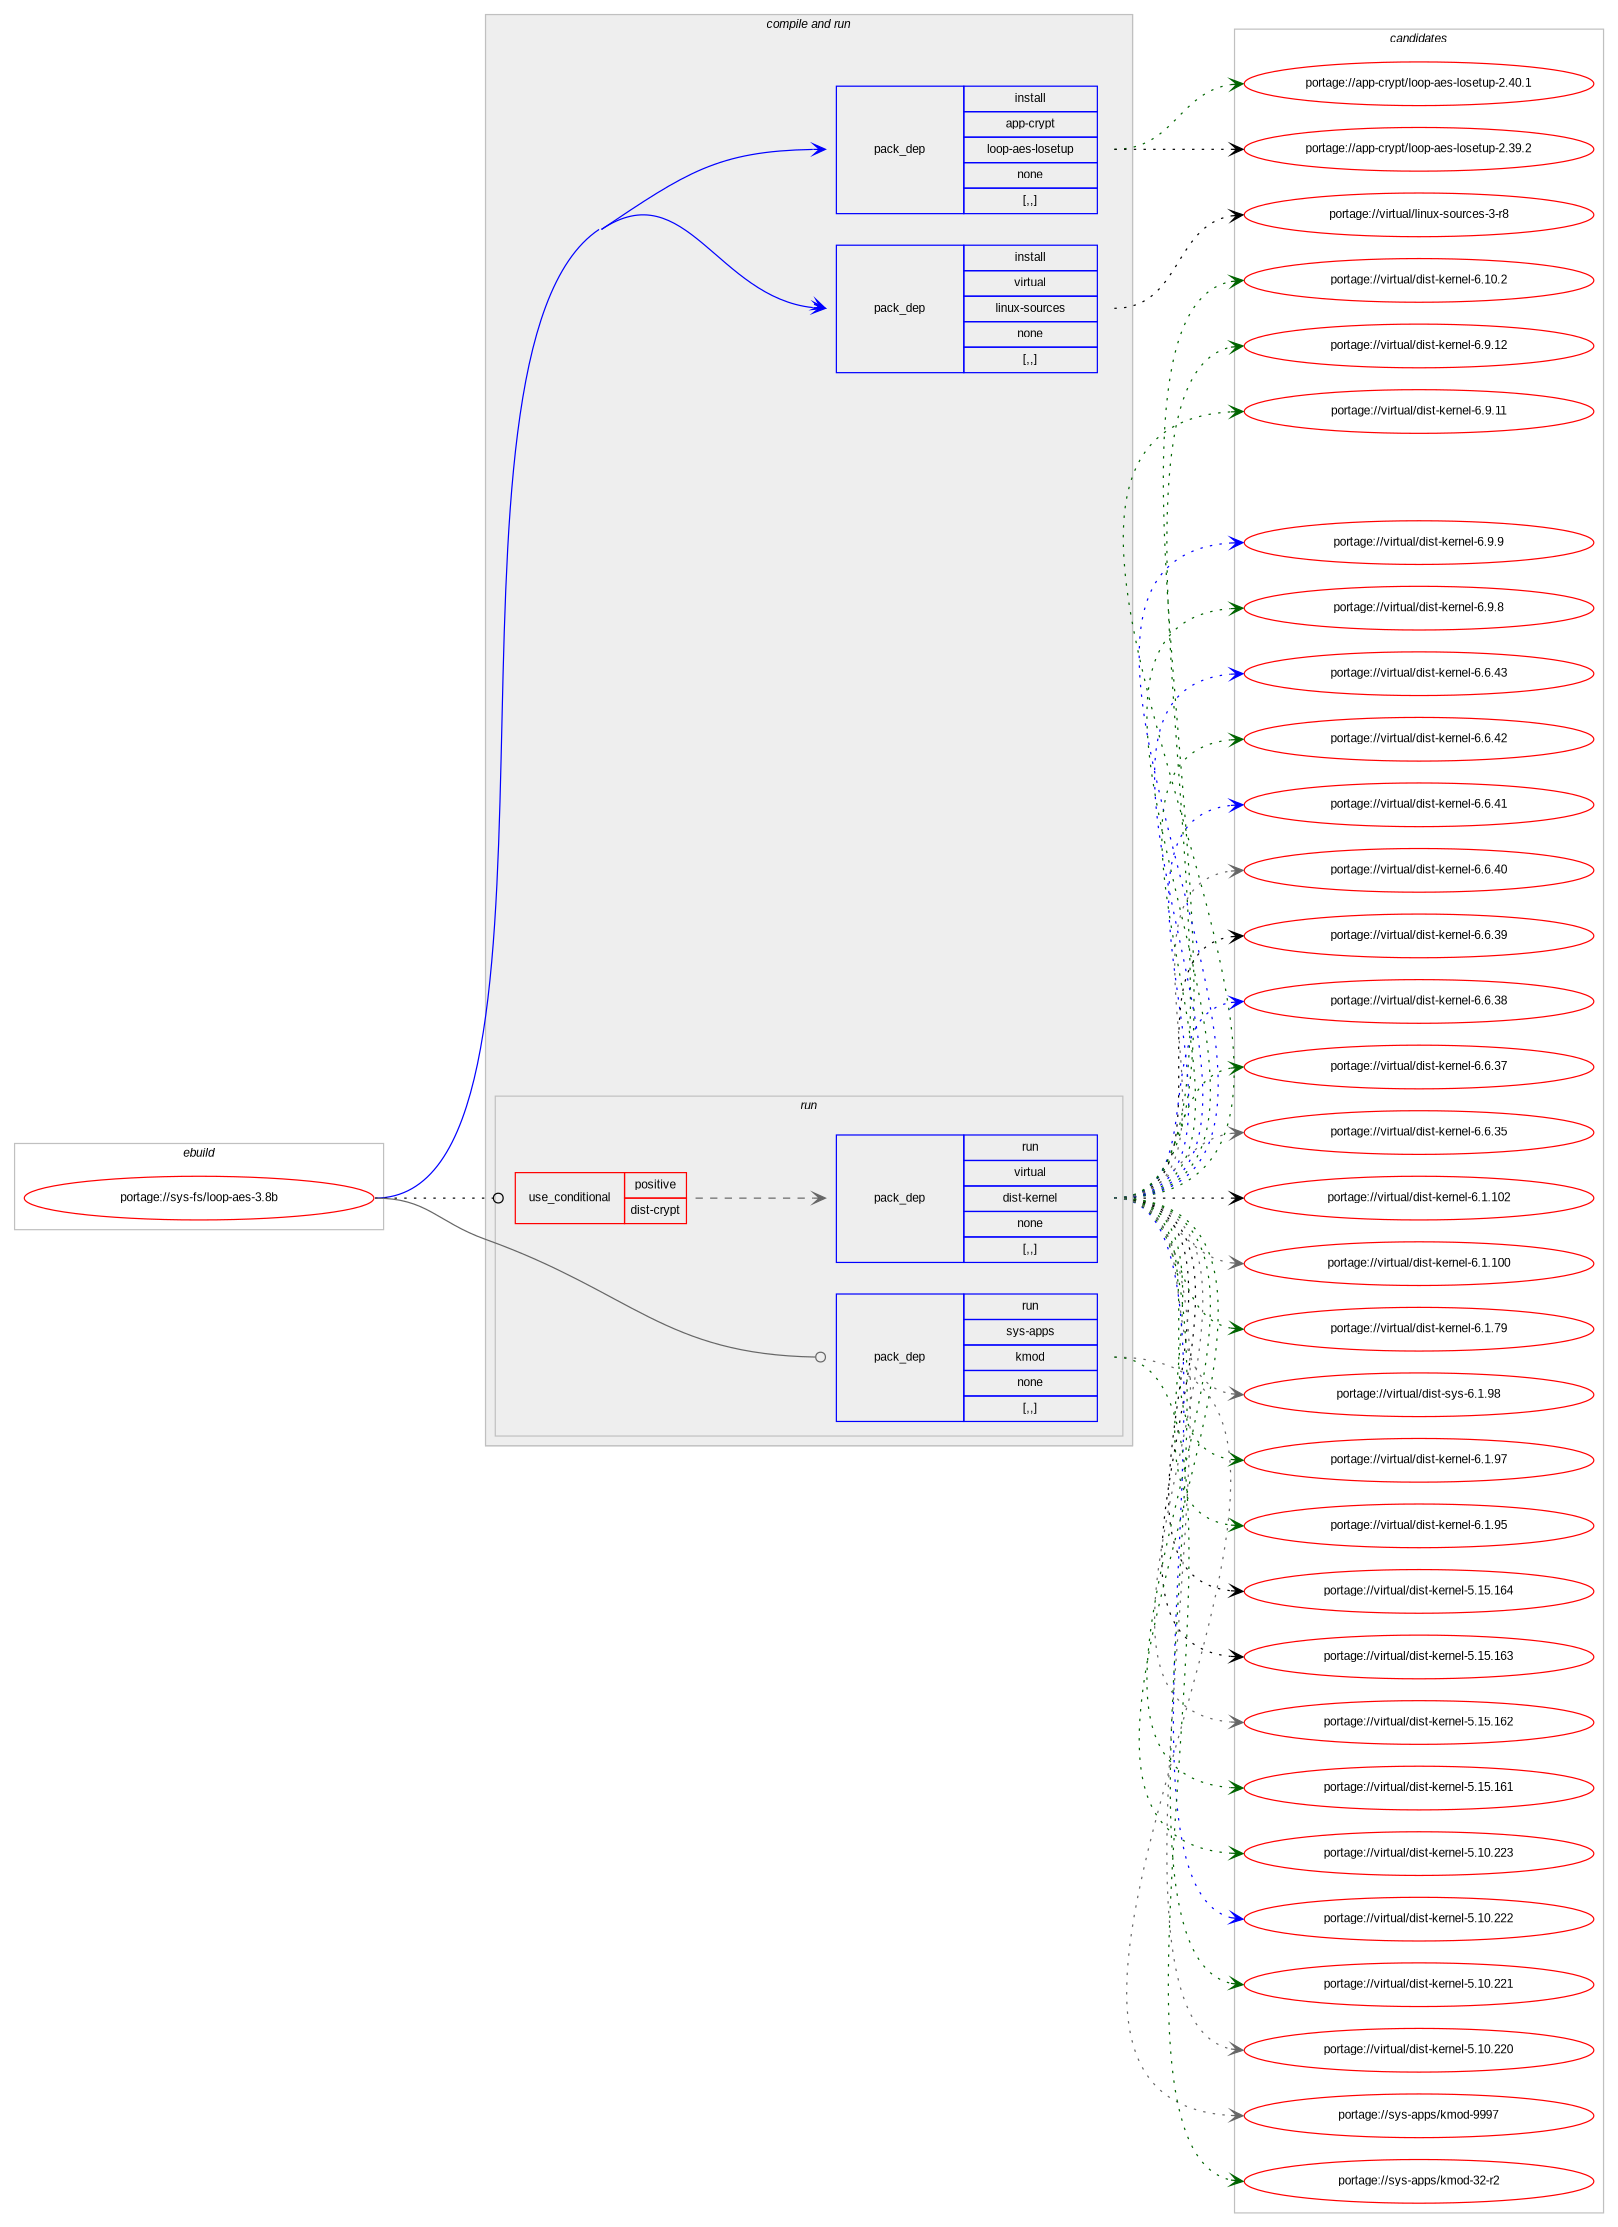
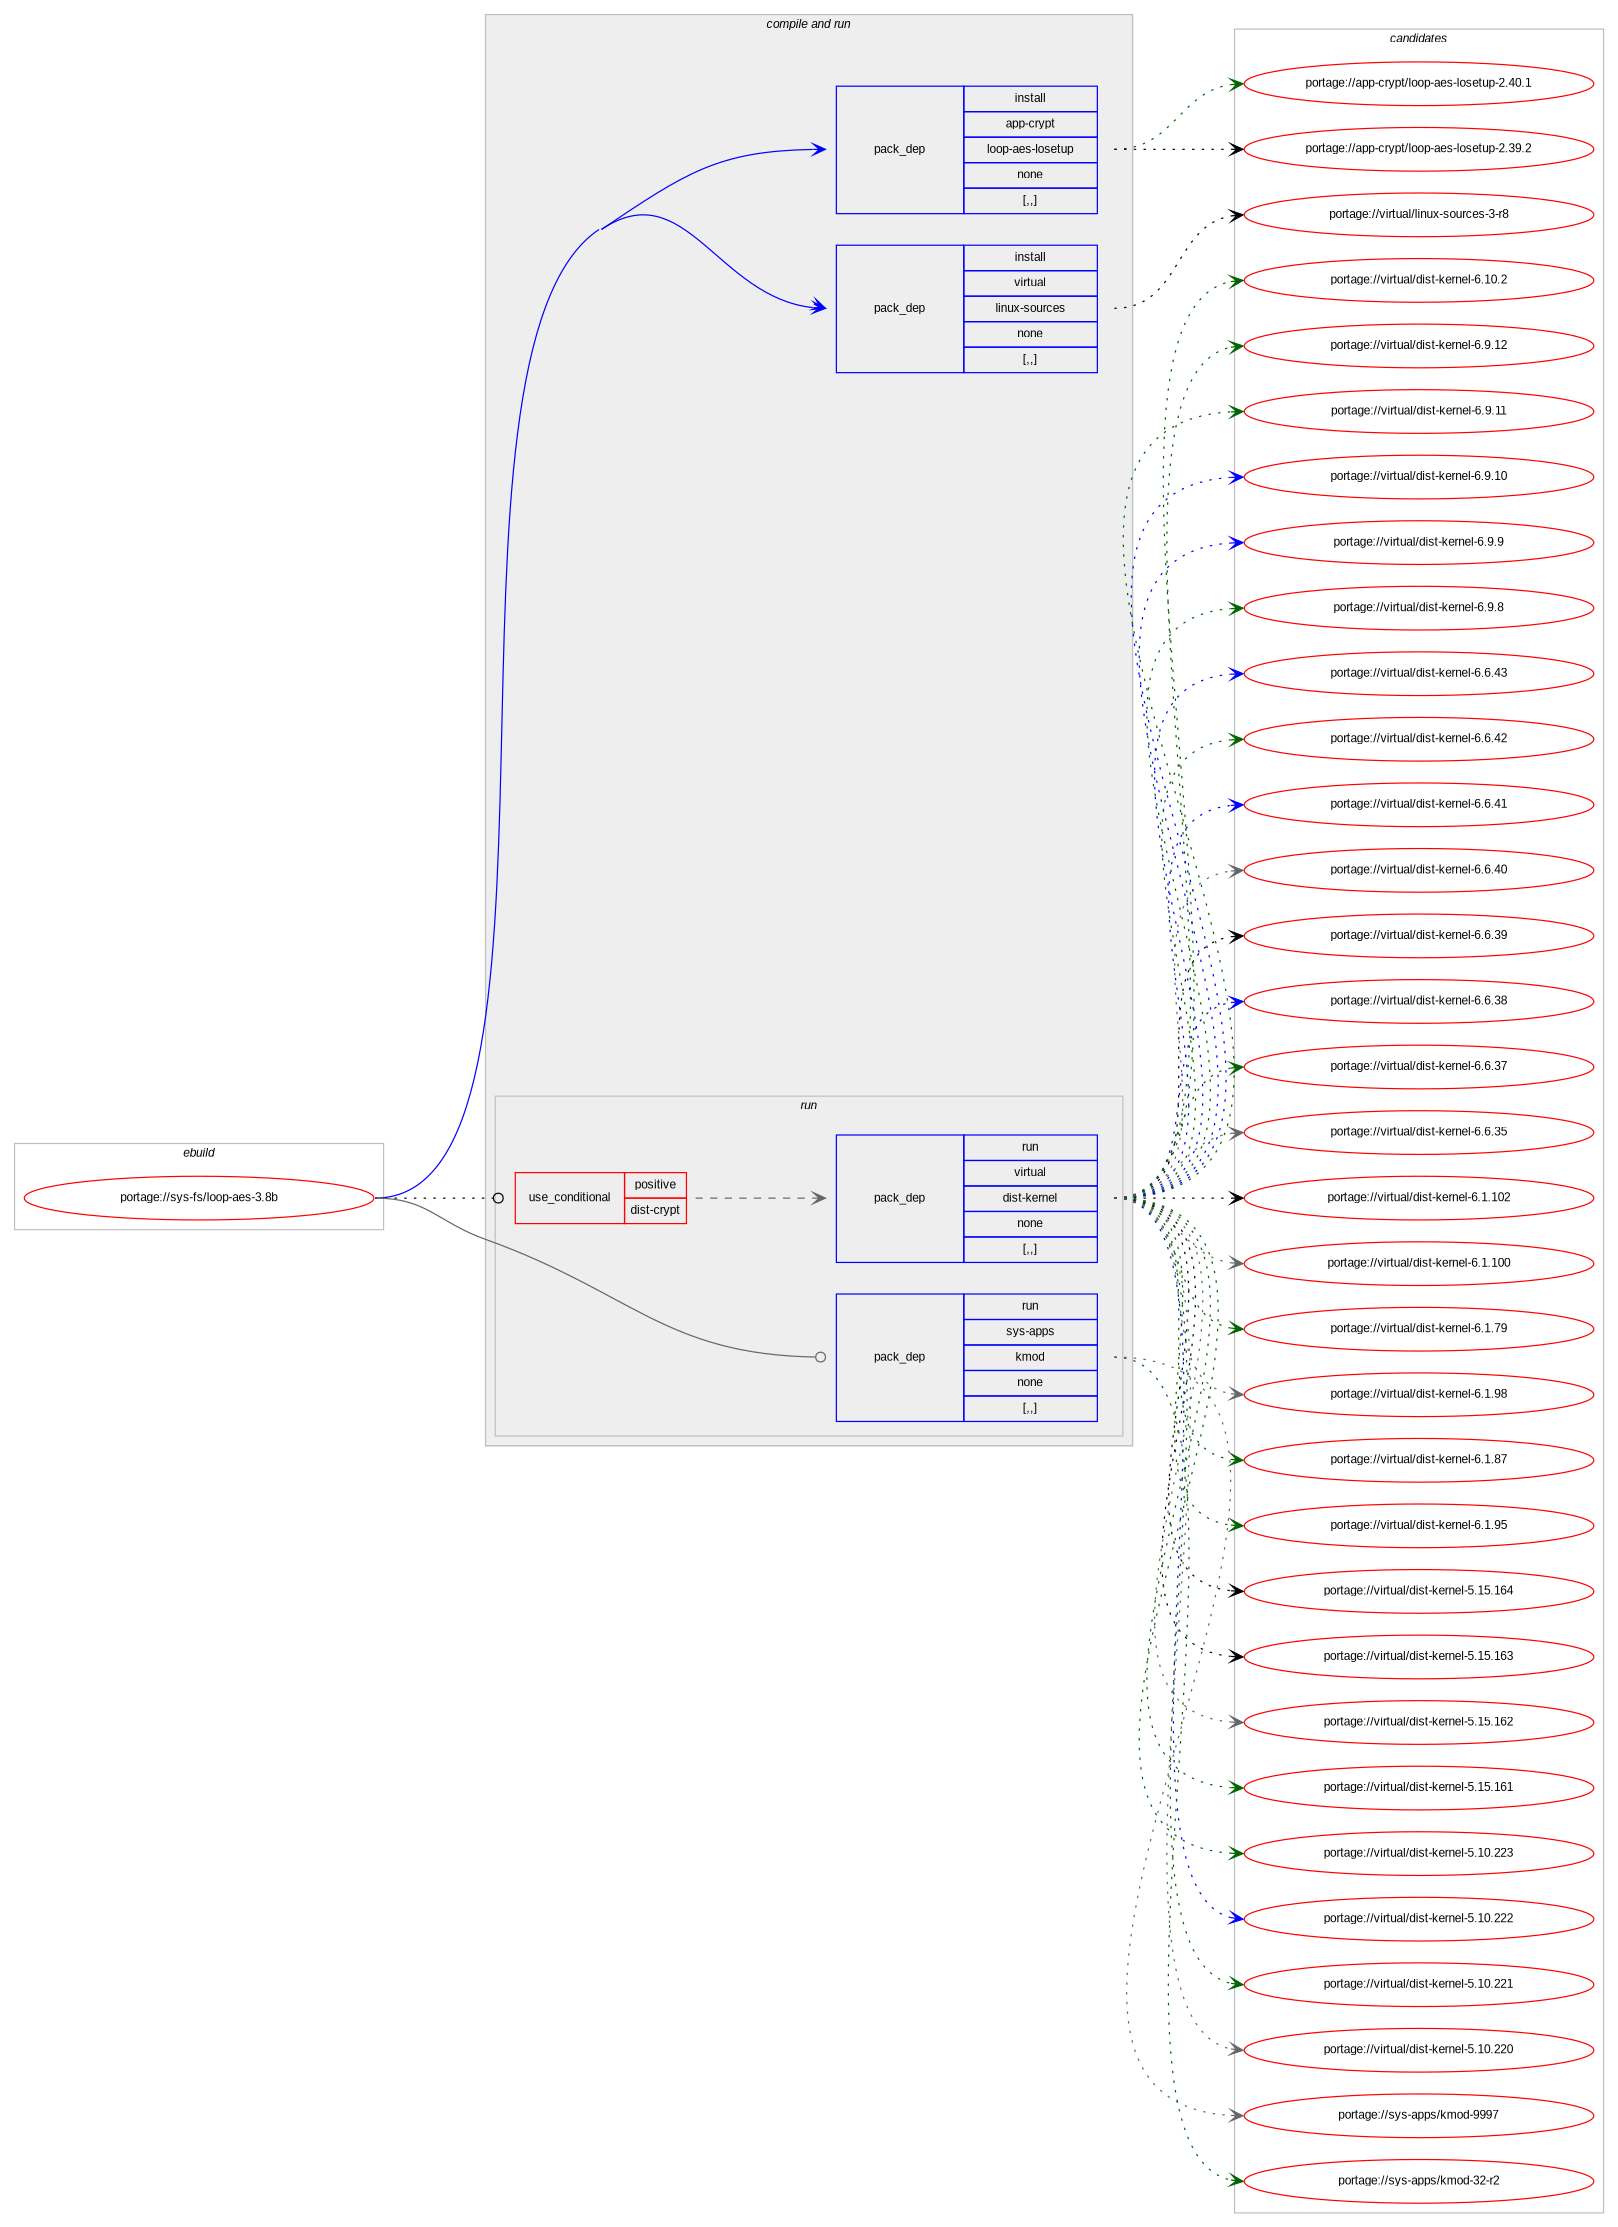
node "portage://virtual/dist-kernel-6.9.10": added
node "portage://virtual/dist-sys-6.1.98": label "portage://virtual/dist-sys-6.1.98" -> "portage://virtual/dist-kernel-6.1.98"
node "portage://virtual/dist-kernel-6.1.97": label "portage://virtual/dist-kernel-6.1.97" -> "portage://virtual/dist-kernel-6.1.87"
